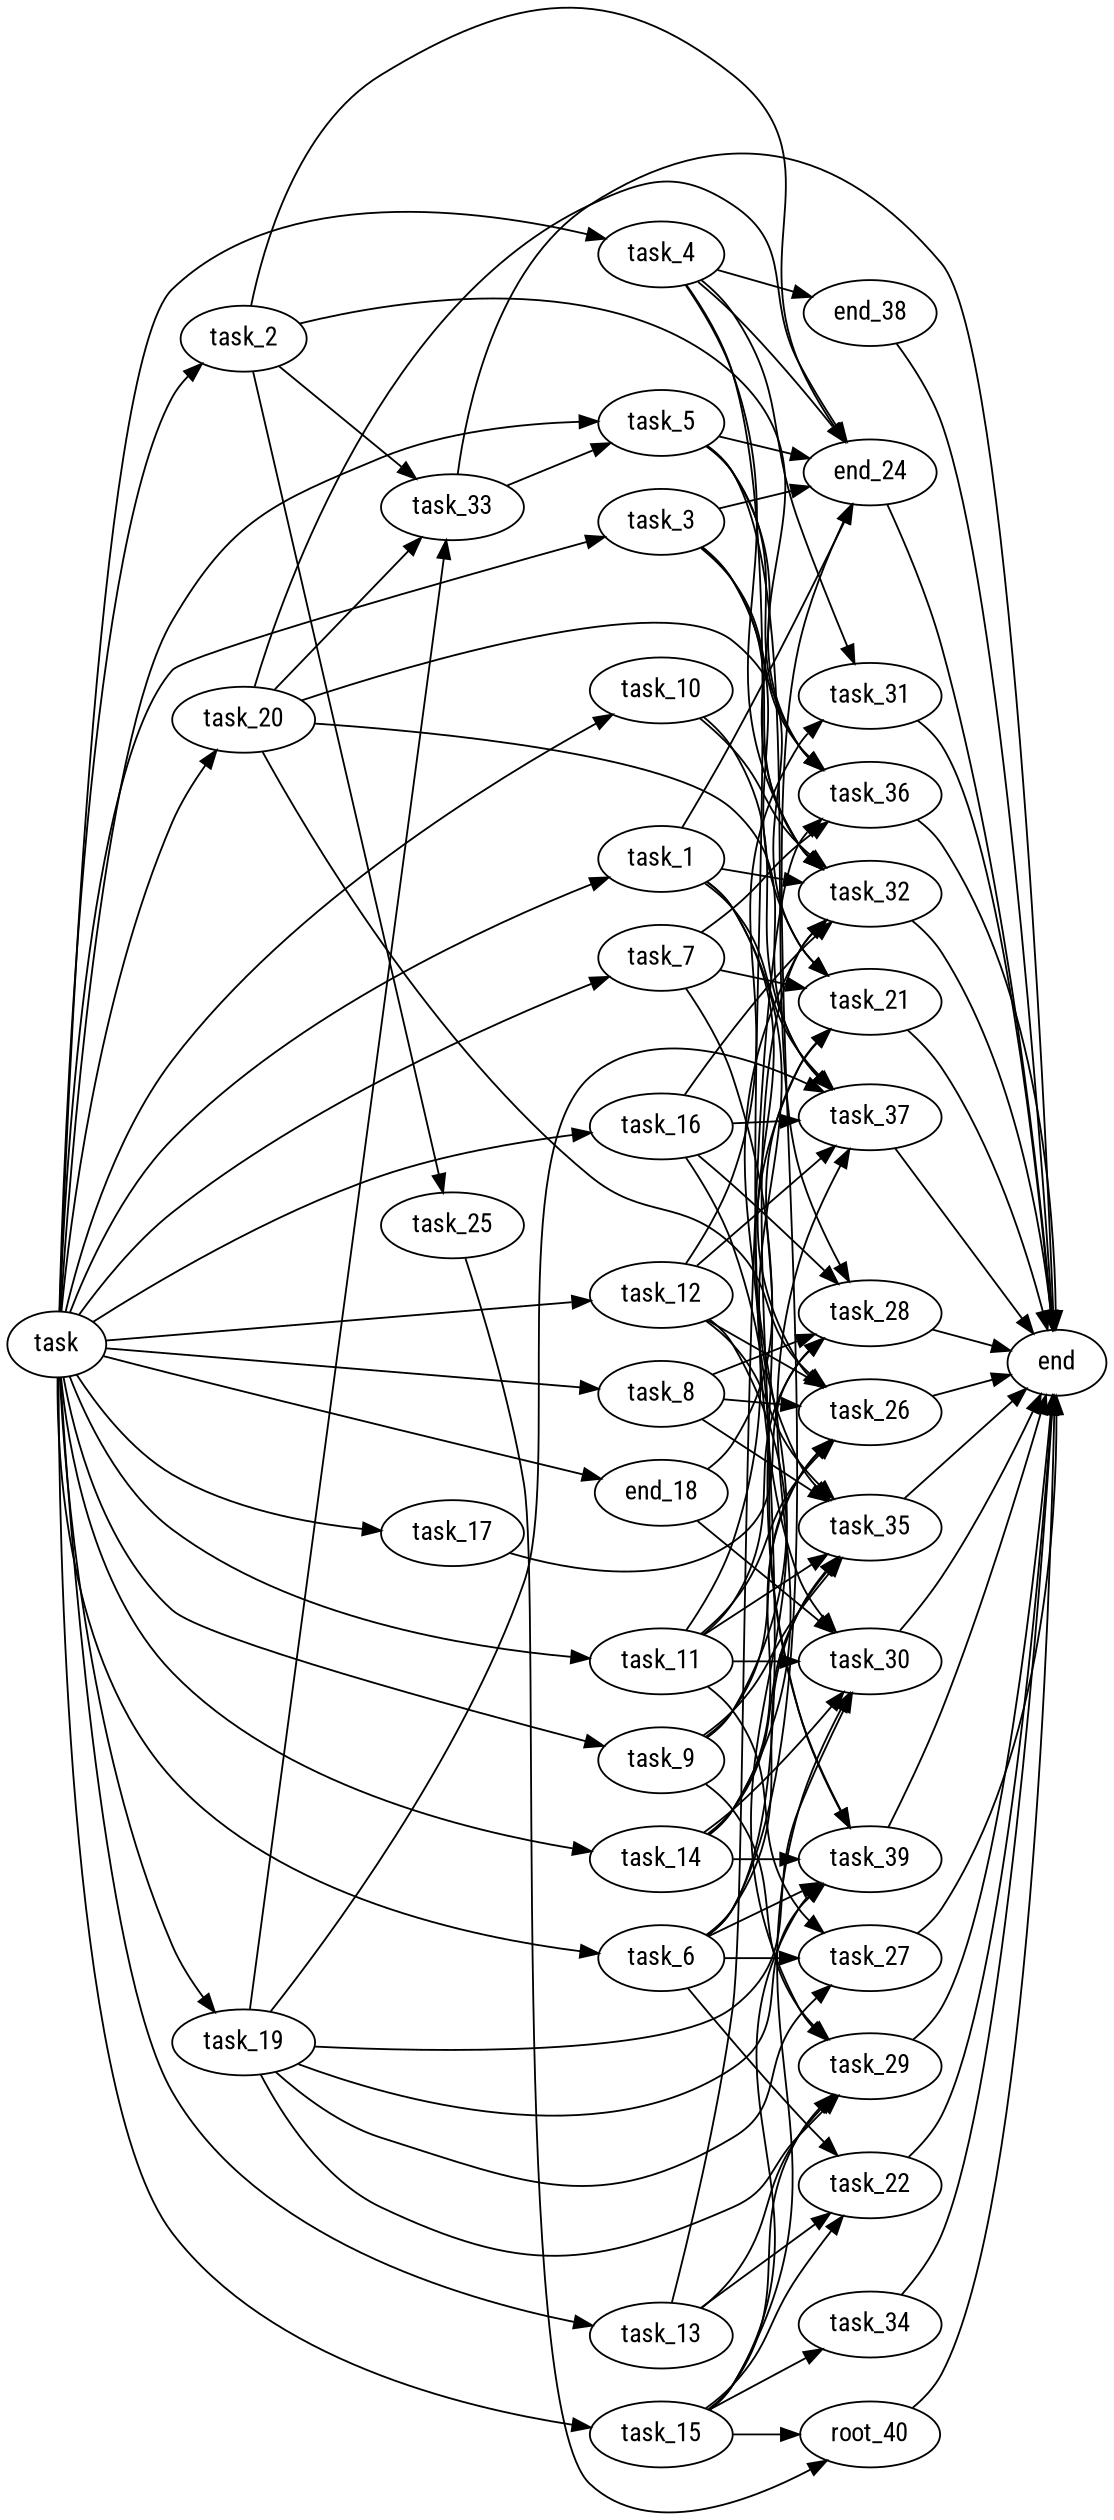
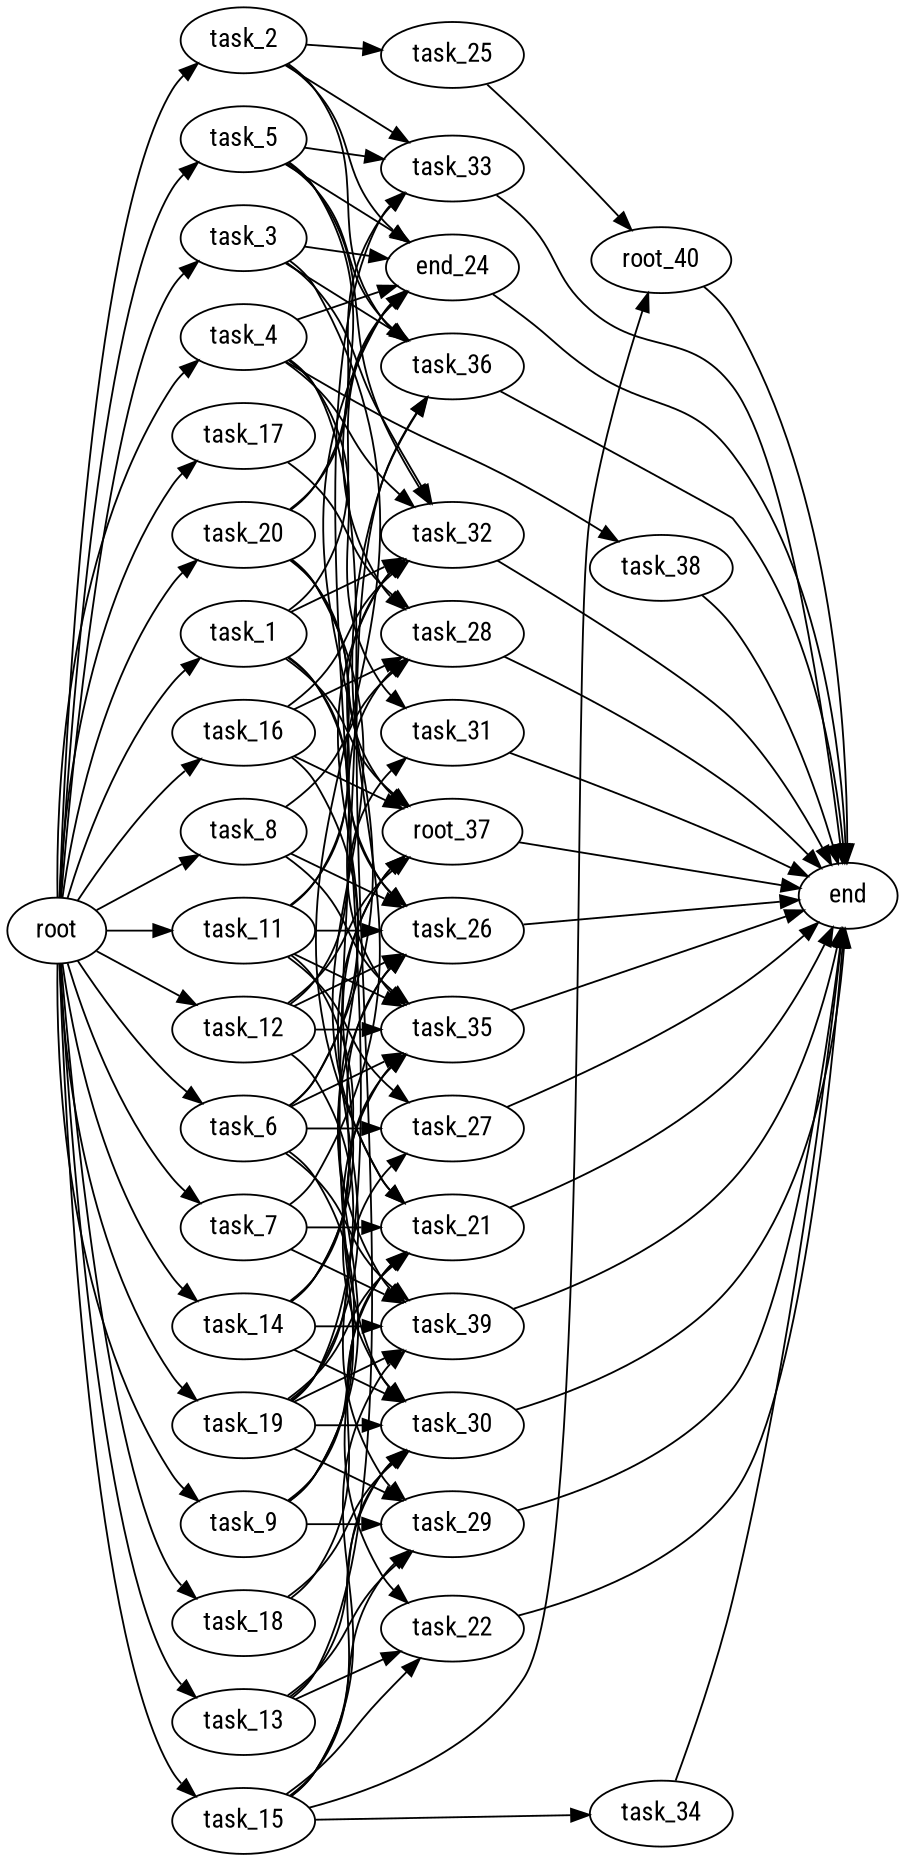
node "end_38": label "end_38" -> "task_38"
edge "task_33" -> "task_5": reversed
node "task_10": removed
node "task_37": label "task_37" -> "root_37"
edge "task_19" -> "task_21": added
node "task": label "task" -> "root"
node "end_18": label "end_18" -> "task_18"
edge "task_13" -> "task_30": added
